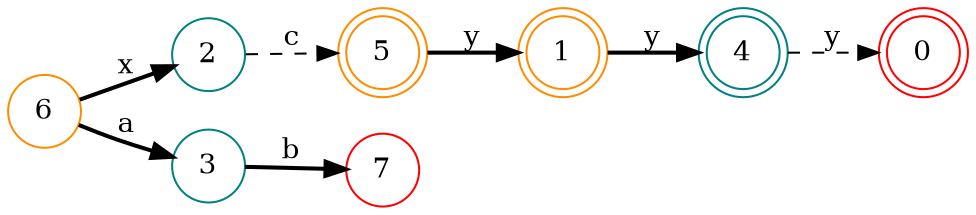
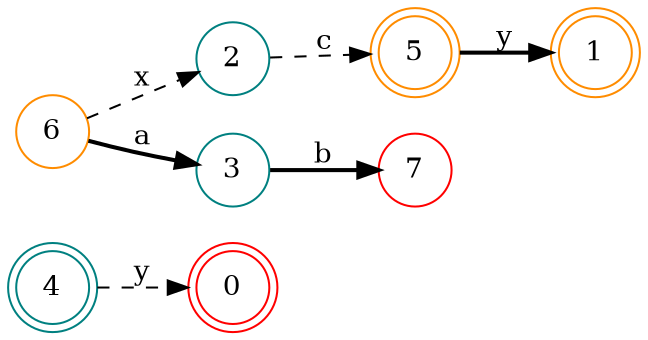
edge "1" -> "4": removed, label "y"
edge "6" -> "2": style bold -> dashed
